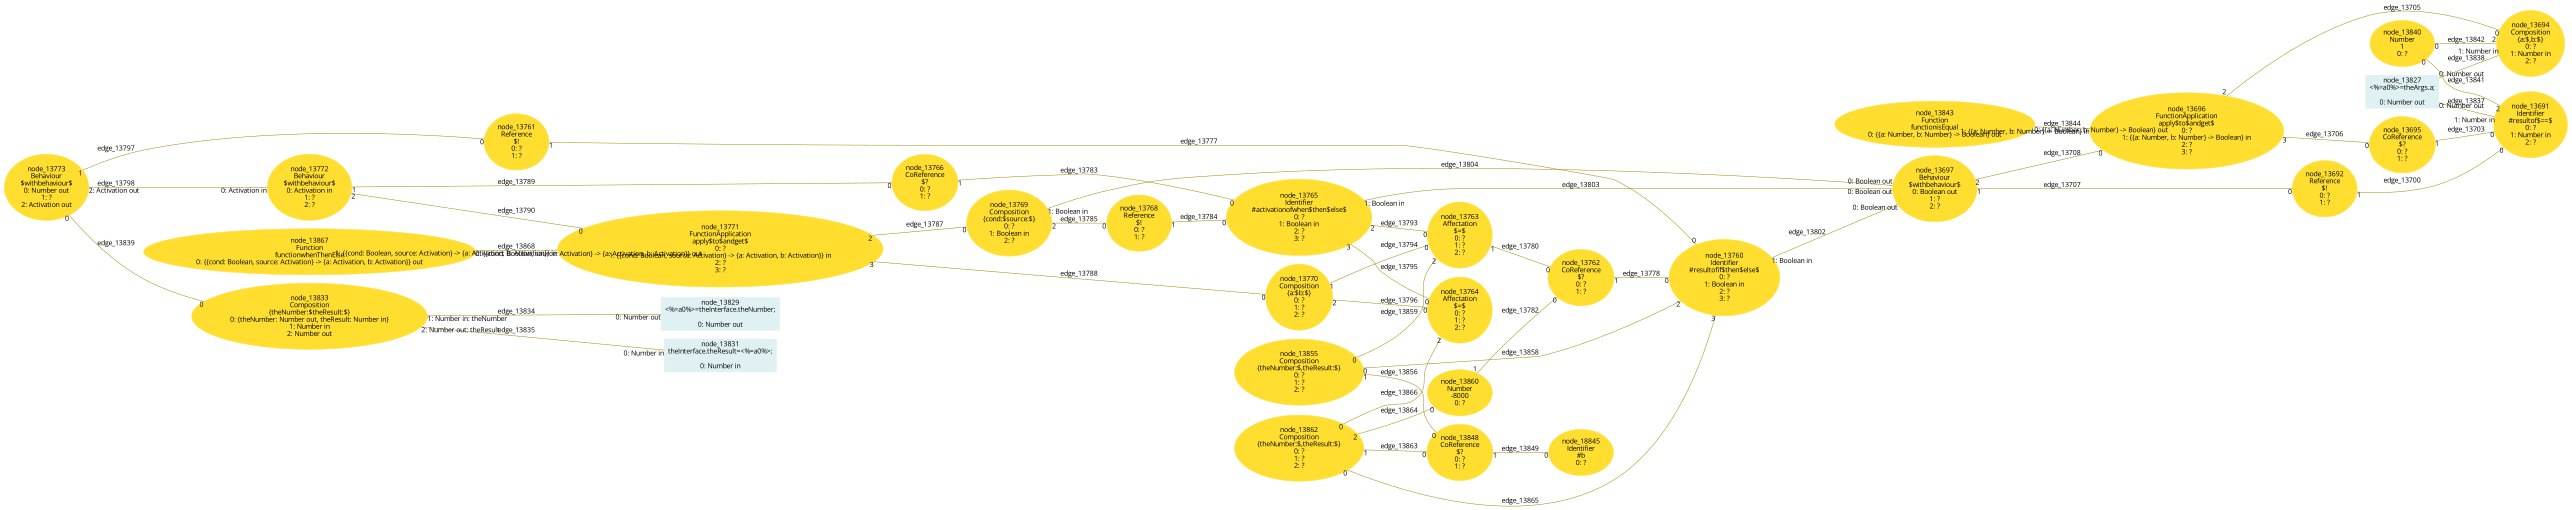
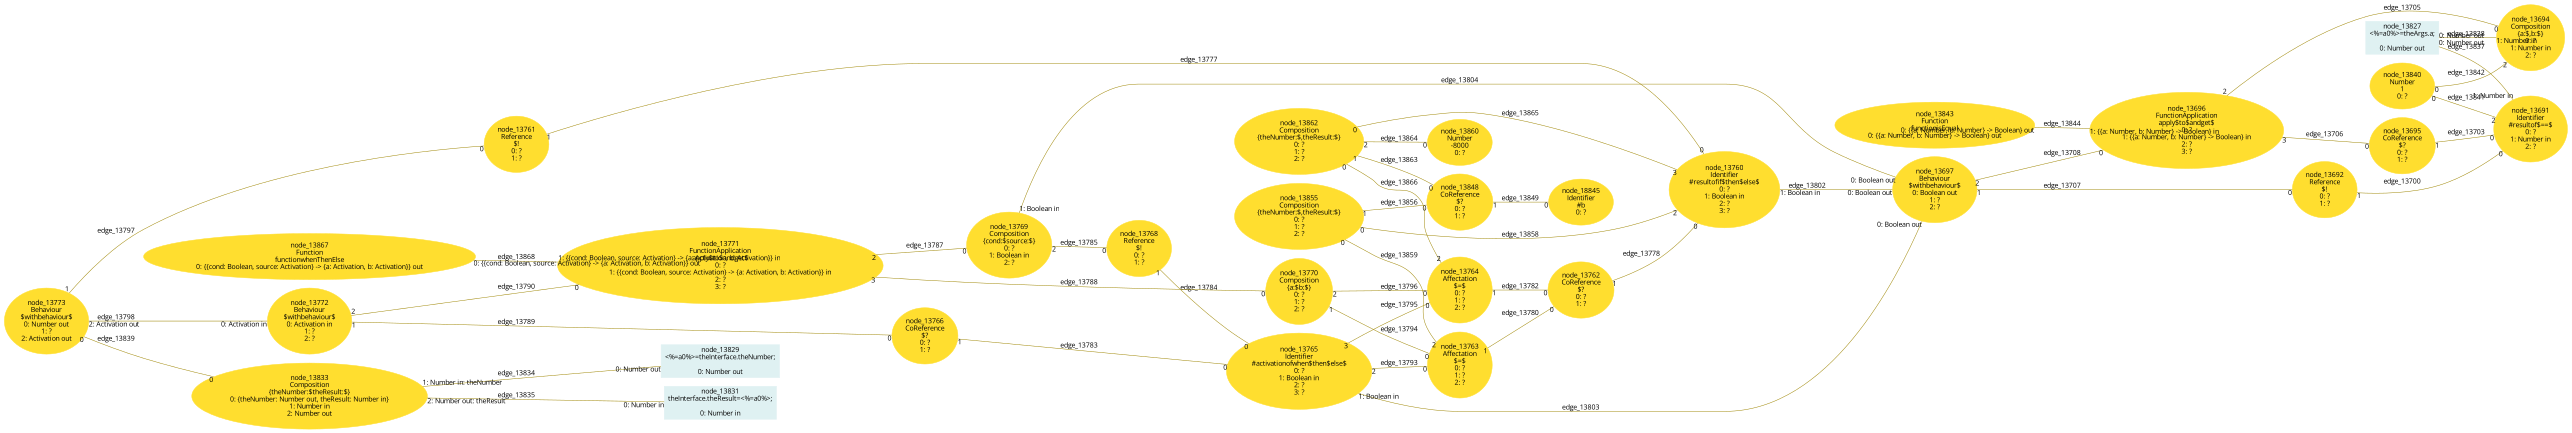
edge "node_13762 CoReference $? 0: ? 1: ?" -- "node_13860 Number -8000 0: ?": now "node_13762 CoReference $? 0: ? 1: ?" -- "node_13764 Affectation $=$ 0: ? 1: ? 2: ?"
